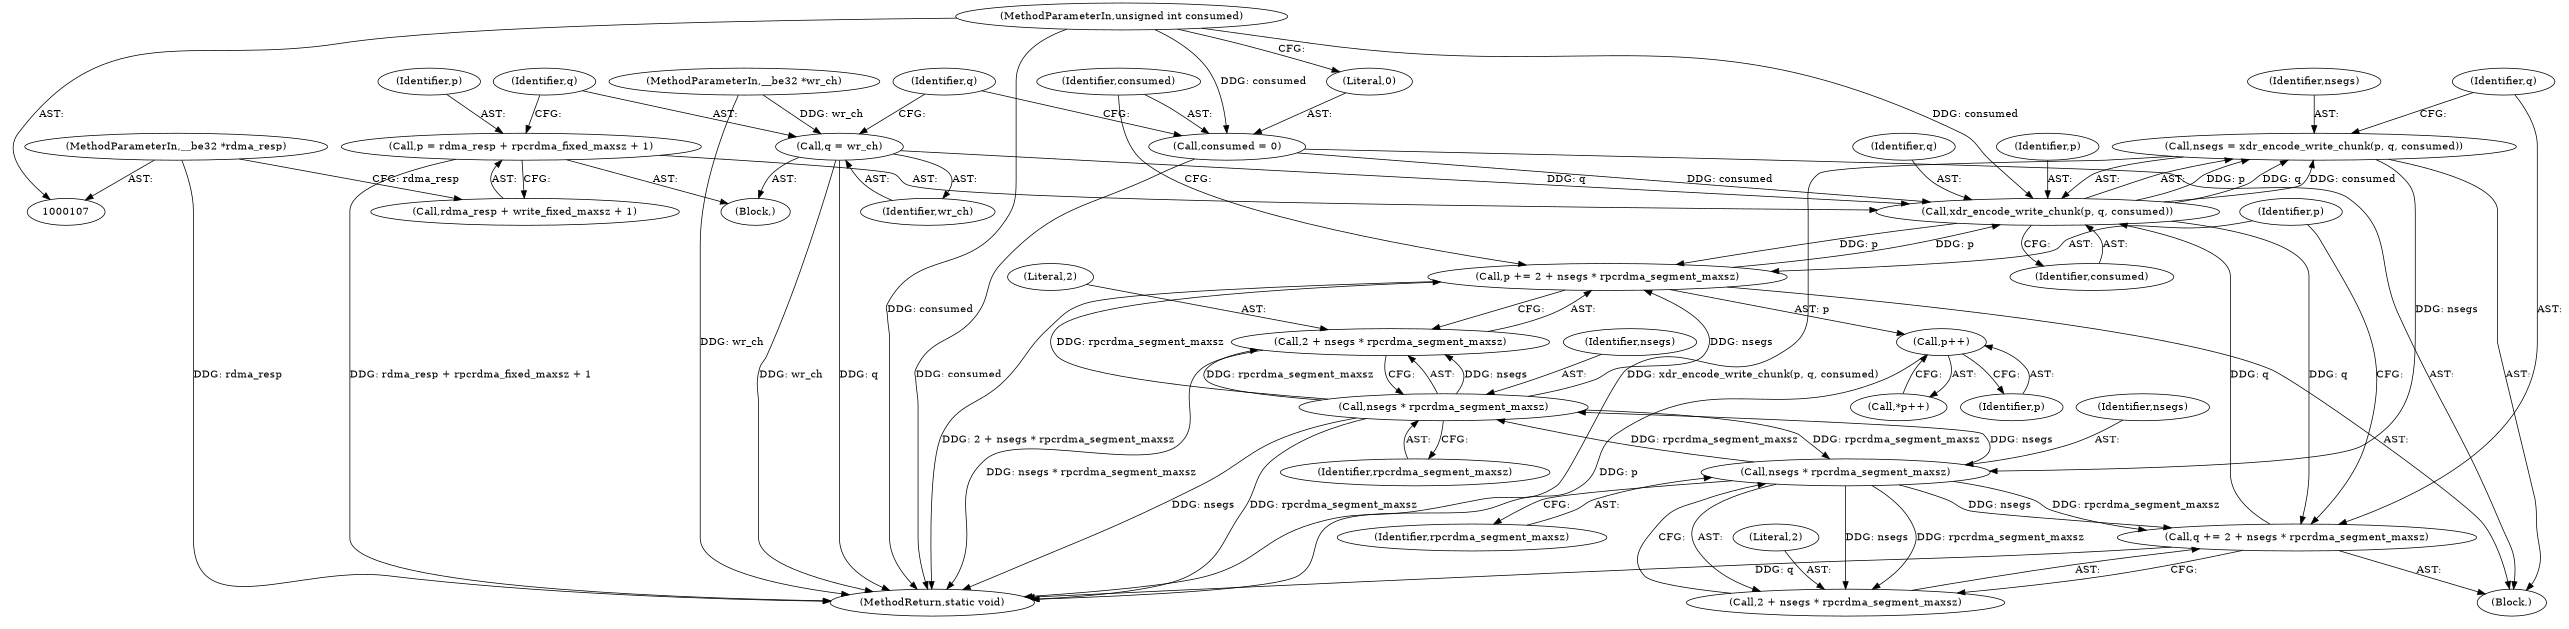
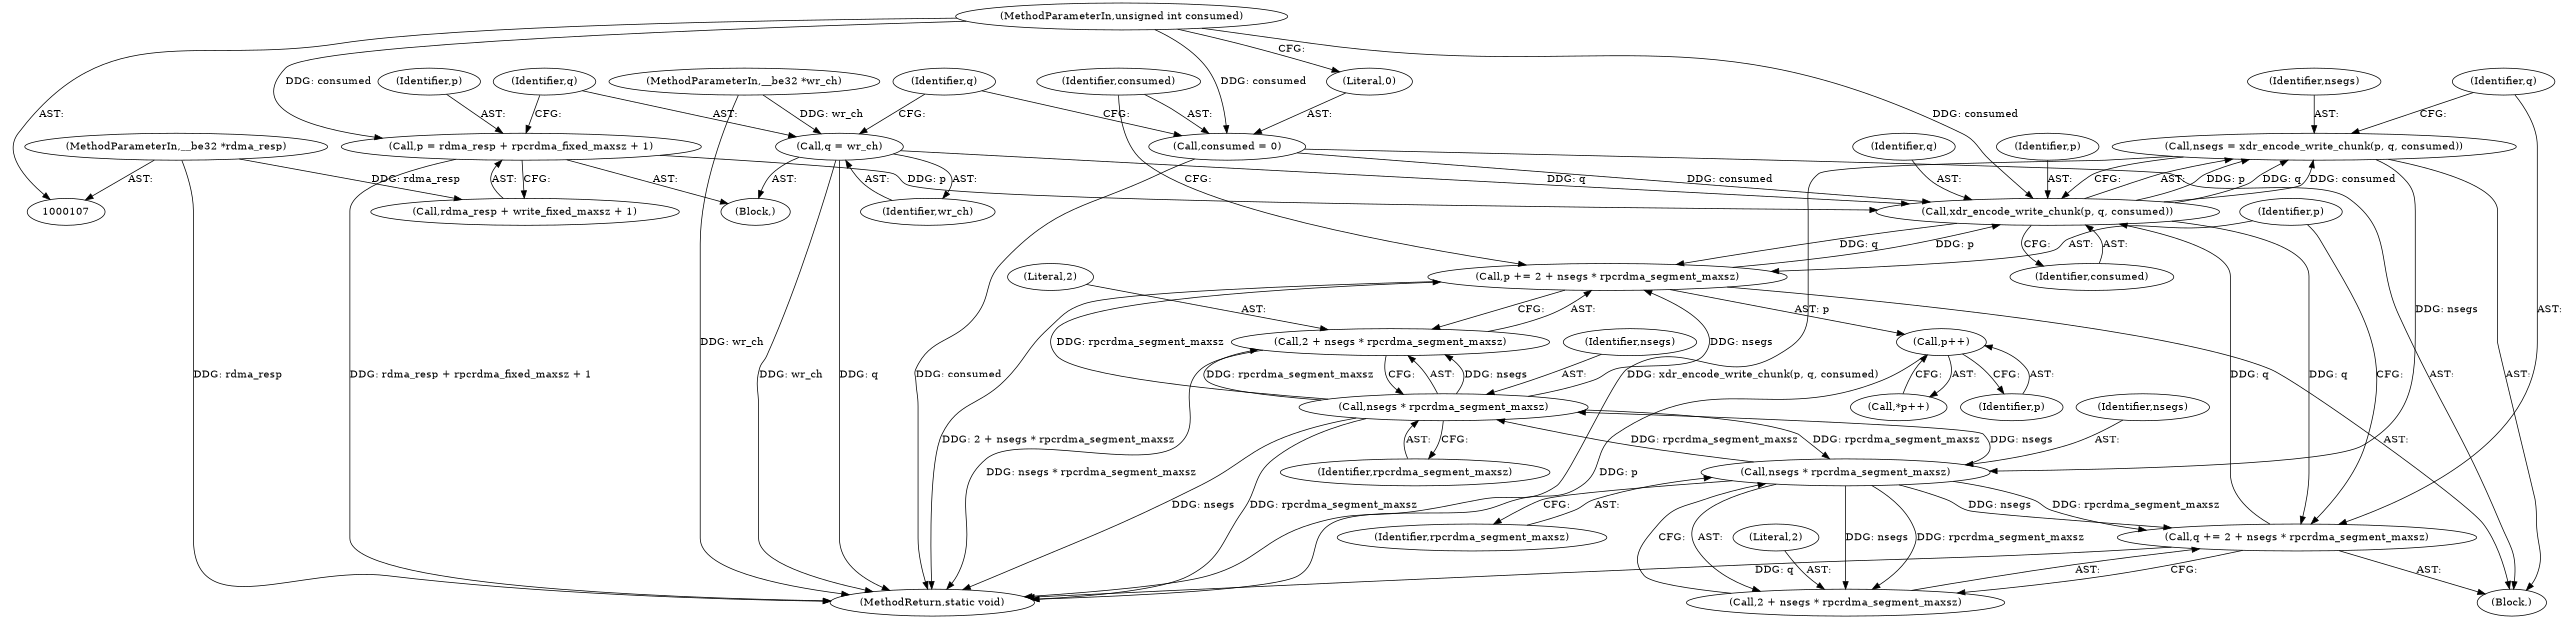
edge "(MethodParameterIn,__be32 *rdma_resp)" -> "(Call,rdma_resp + write_fixed_maxsz + 1)": label "CFG: rdma_resp" -> "DDG: rdma_resp"
edge "(Call,p = rdma_resp + rpcrdma_fixed_maxsz + 1)" -> "(Call,xdr_encode_write_chunk(p, q, consumed))": label "AST: " -> "DDG: p"
edge "(Call,nsegs = xdr_encode_write_chunk(p, q, consumed))" -> "(Call,xdr_encode_write_chunk(p, q, consumed))": label "AST: " -> "CFG: "
edge "(Call,xdr_encode_write_chunk(p, q, consumed))" -> "(Call,p += 2 + nsegs * rpcrdma_segment_maxsz)": label "DDG: p" -> "DDG: q"
edge "(MethodParameterIn,unsigned int consumed)" -> "(MethodReturn,static void)": now "(MethodParameterIn,unsigned int consumed)" -> "(Call,p = rdma_resp + rpcrdma_fixed_maxsz + 1)"
